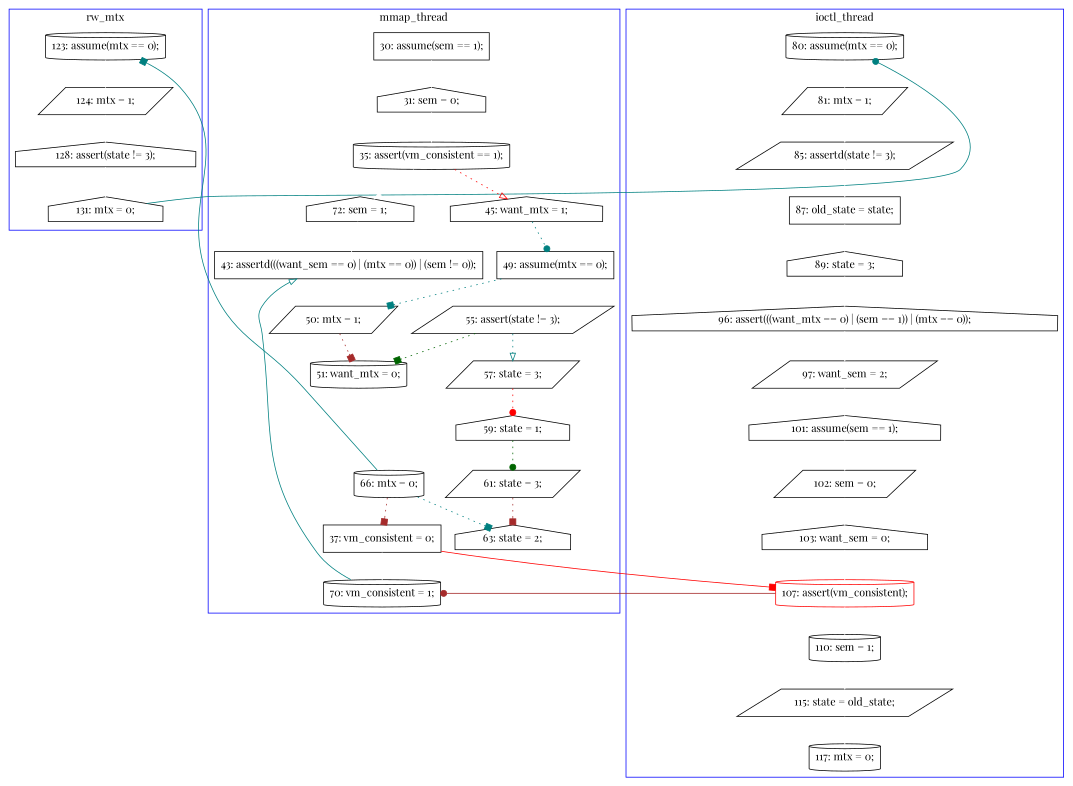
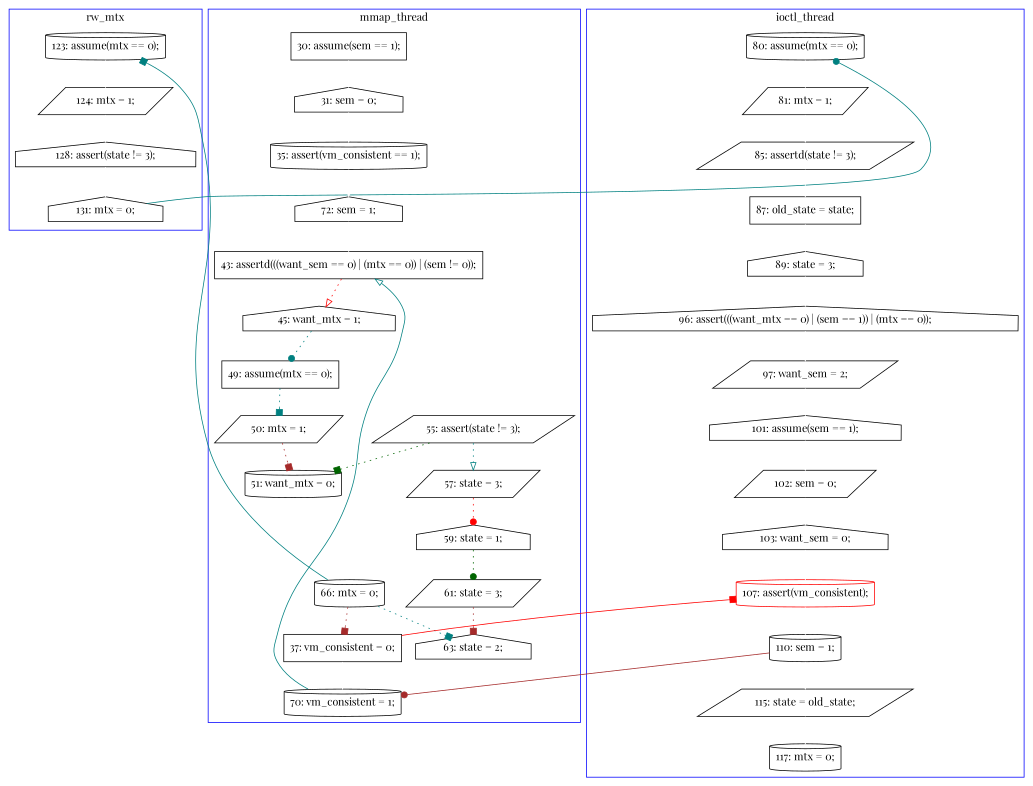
edge "35: assert(vm_consistent == 1);" -> "45: want_mtx = 1;": now "43: assertd(((want_sem == 0) | (mtx == 0)) | (sem != 0));" -> "45: want_mtx = 1;"
edge "107: assert(vm_consistent);" -> "70: vm_consistent = 1;": now "110: sem = 1;" -> "70: vm_consistent = 1;"
